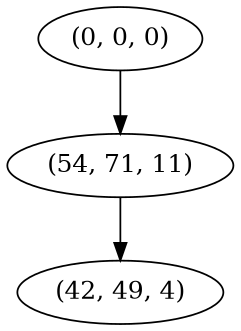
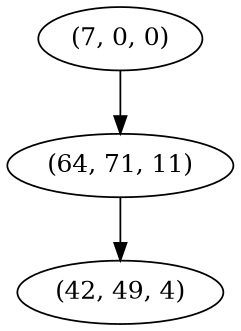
node "(0, 0, 0)": label "(0, 0, 0)" -> "(7, 0, 0)"
node "(54, 71, 11)": label "(54, 71, 11)" -> "(64, 71, 11)"
